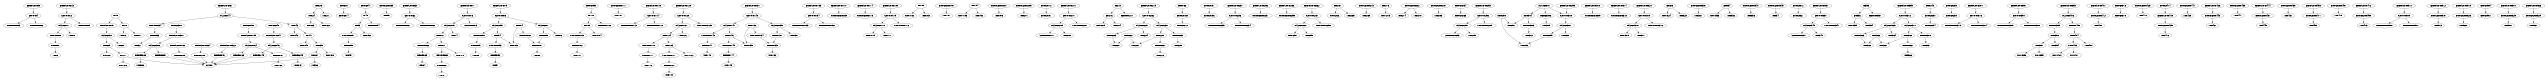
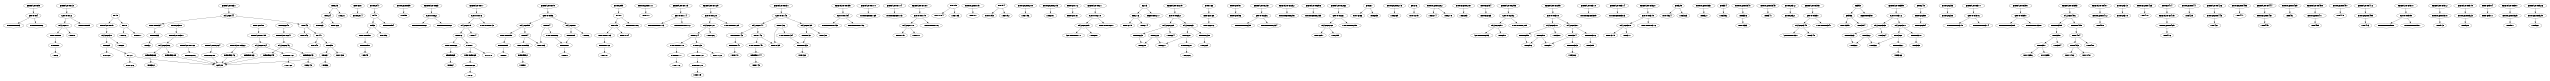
edge "ASSIGN307" -> "COMMA308": reversed
edge "EQ334" -> "NUM333": now "VAR336" -> "NUM333"
node "NUM182": label "NUM182" -> "NUM184"
